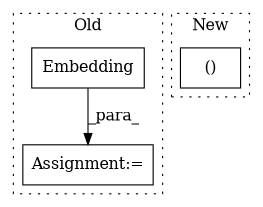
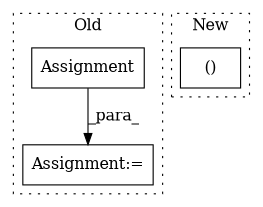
node "Embedding": label "Embedding" -> "Assignment"
